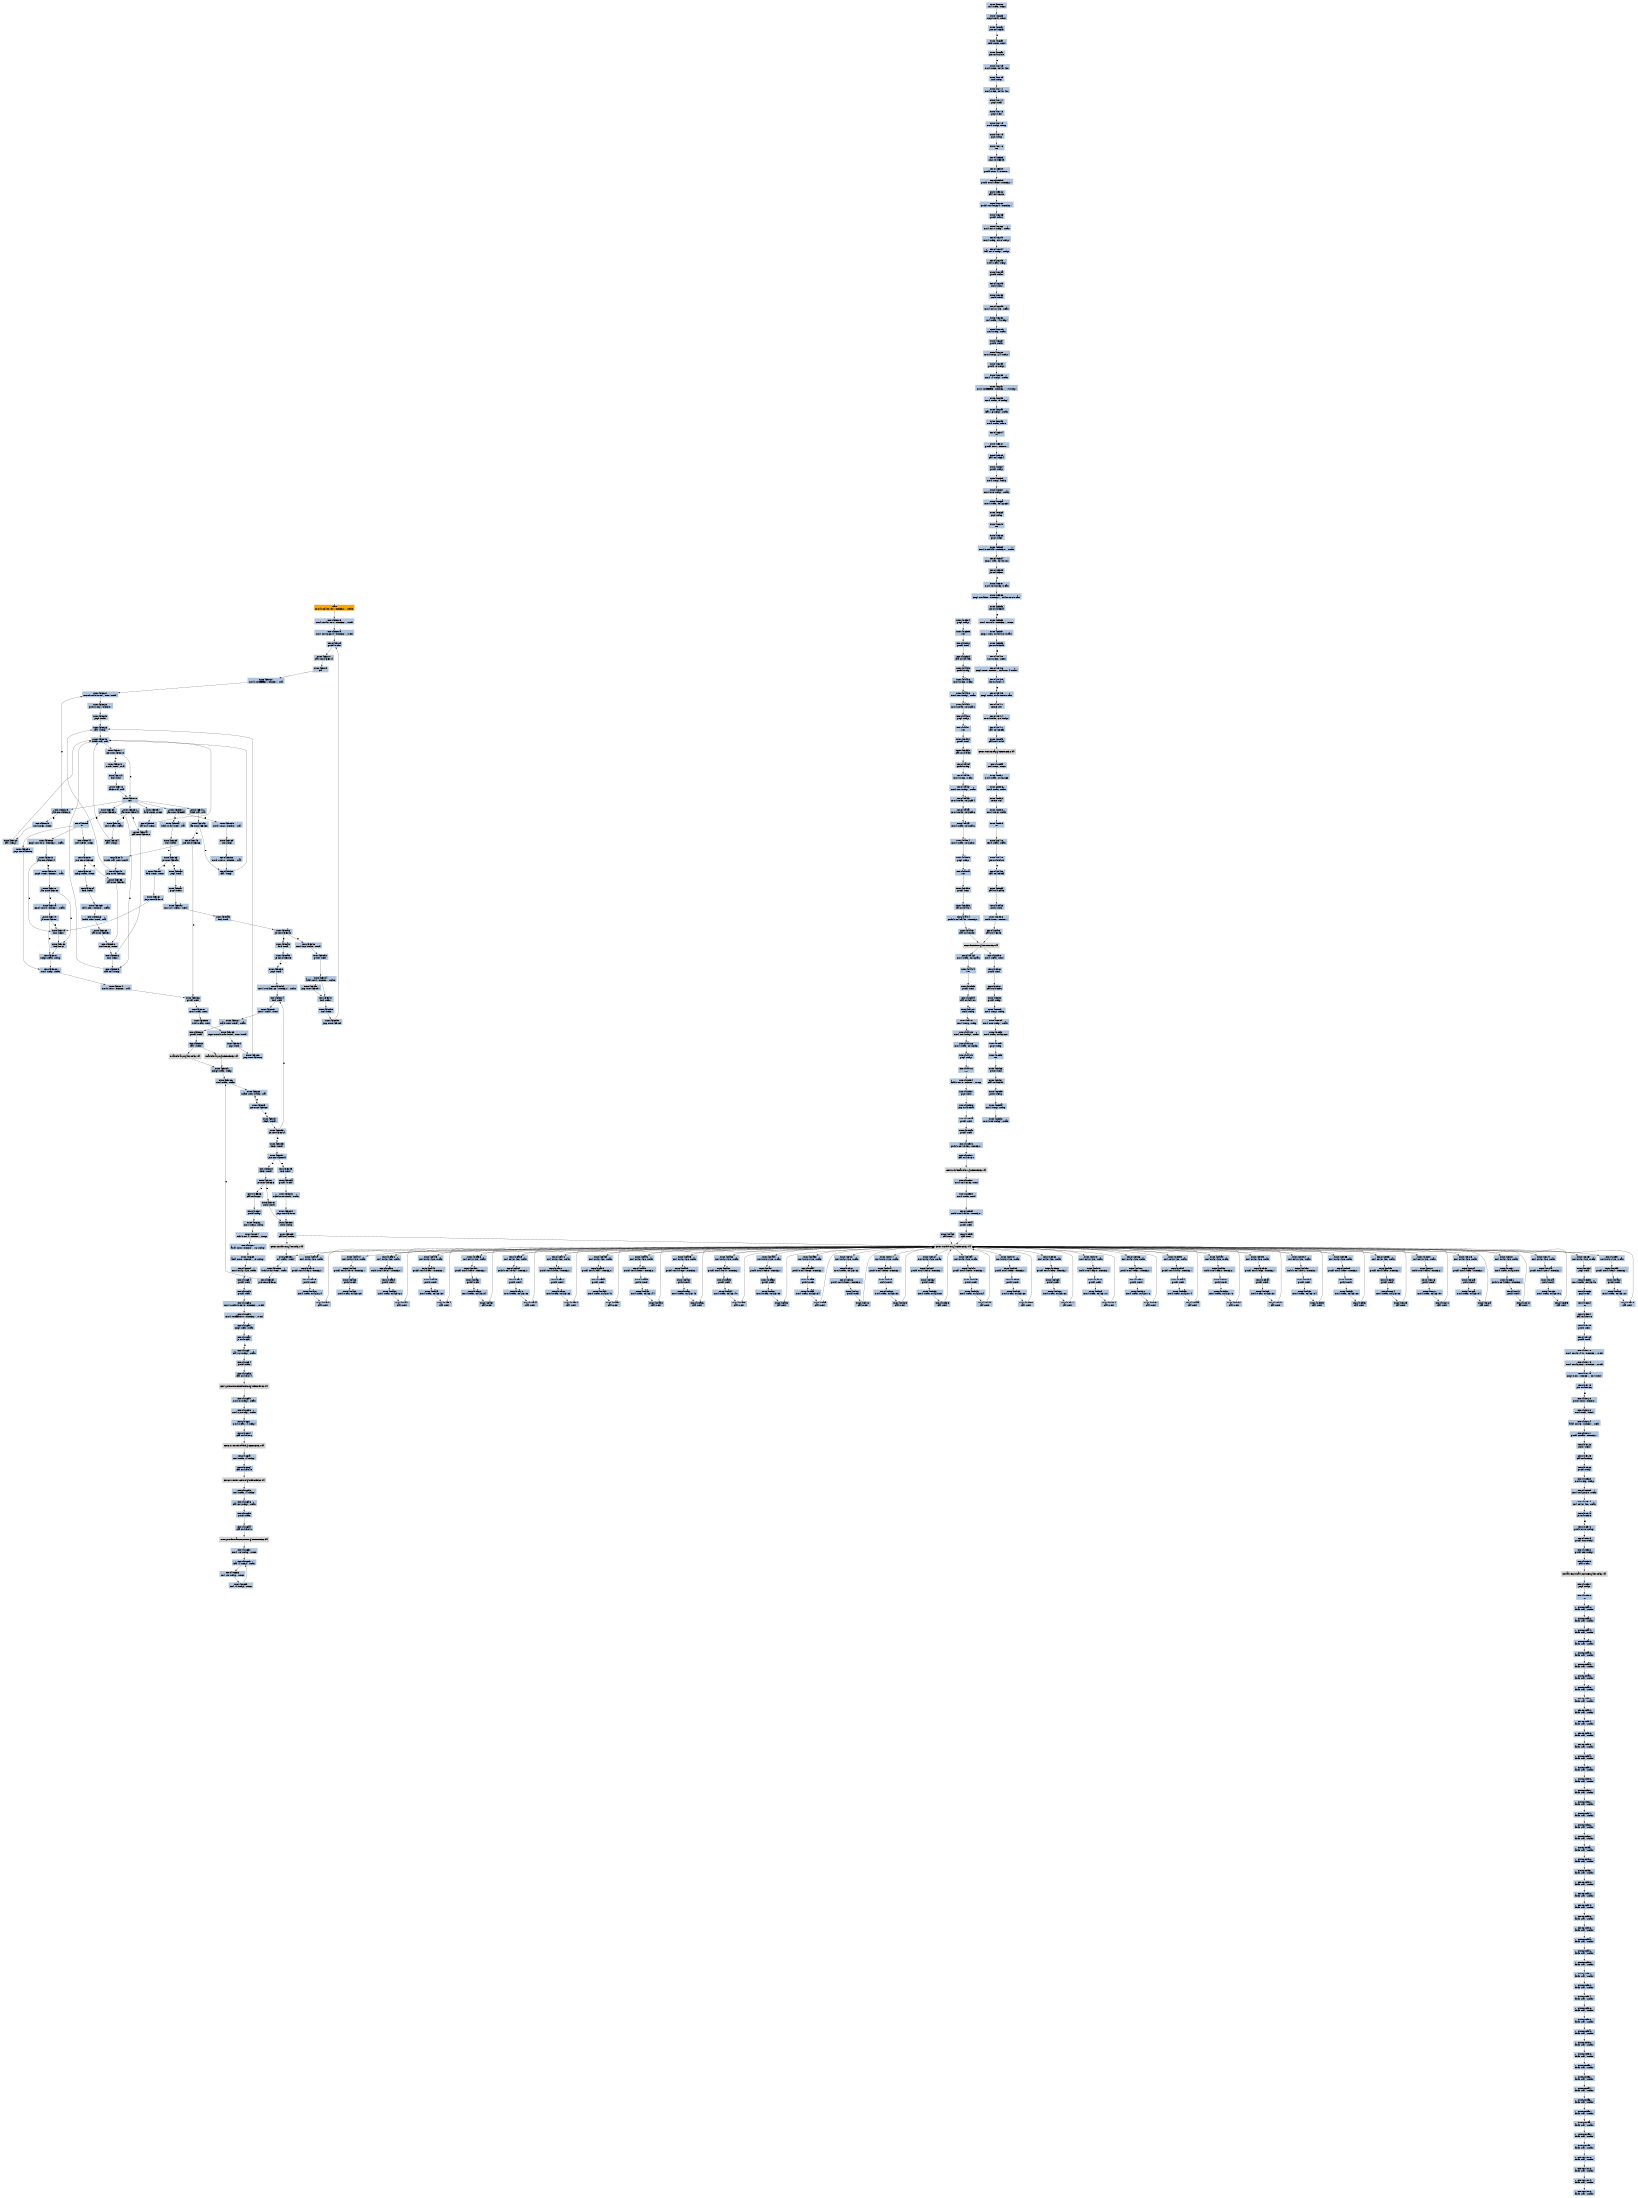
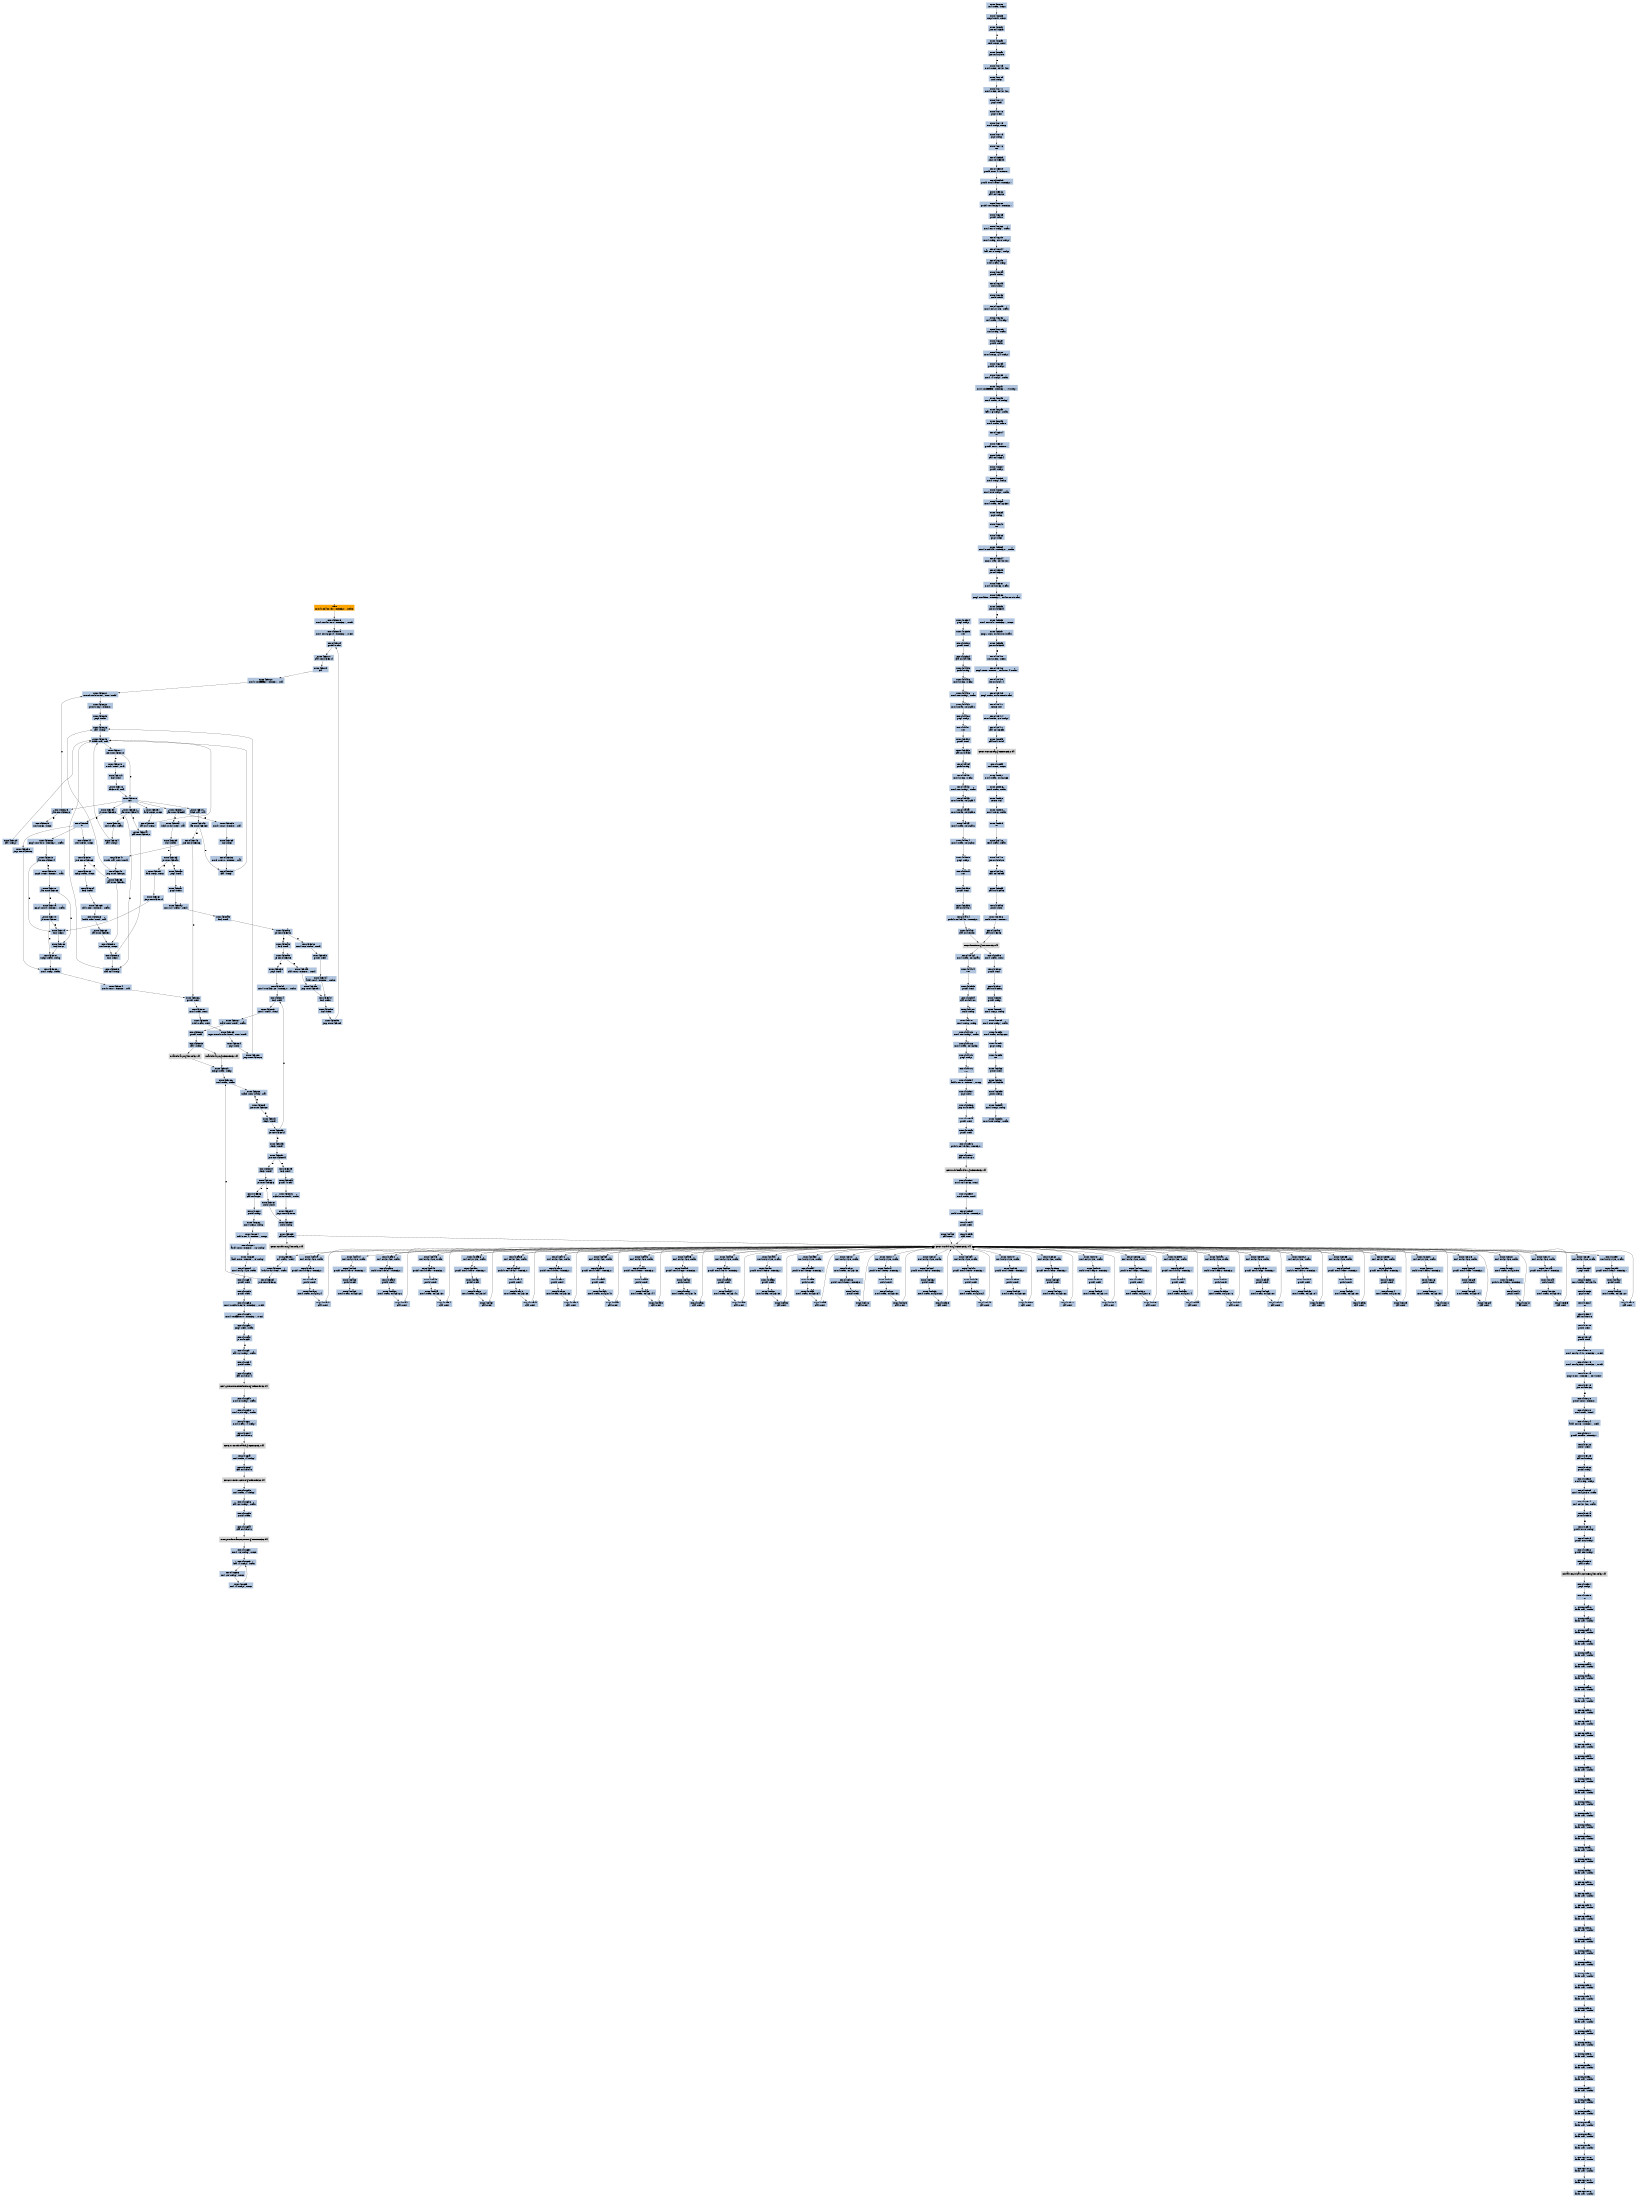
edge "0x0043502b xorl %ecx, %ecx" -> "0x0043502d call (%esp)": removed
node "0x004350ab shll $0xc<UINT8>, %edi": added
